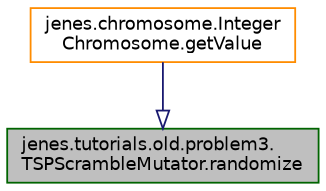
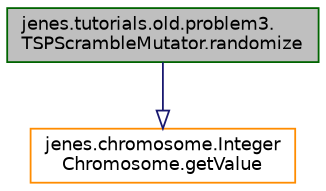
edge "jenes.chromosome.Integer Chromosome.getValue" -> "jenes.tutorials.old.problem3. TSPScrambleMutator.randomize": reversed
